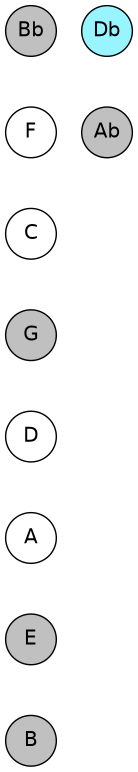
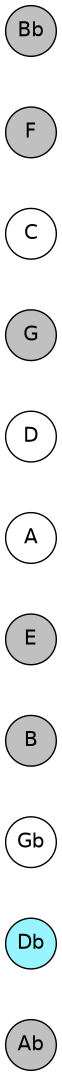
node "F": fillcolor white -> gray
node "Gb": added
